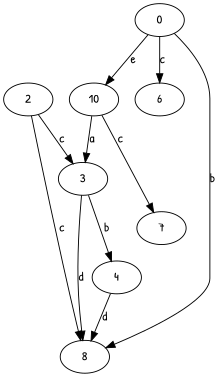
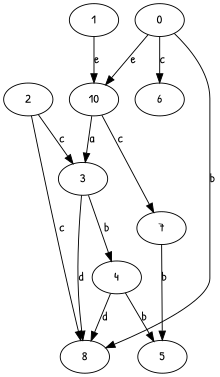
node "1": added
node "5": added
